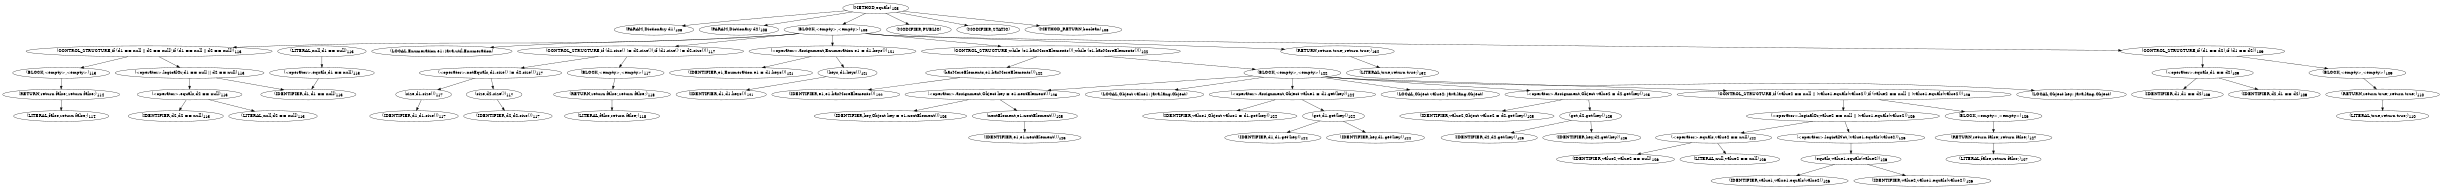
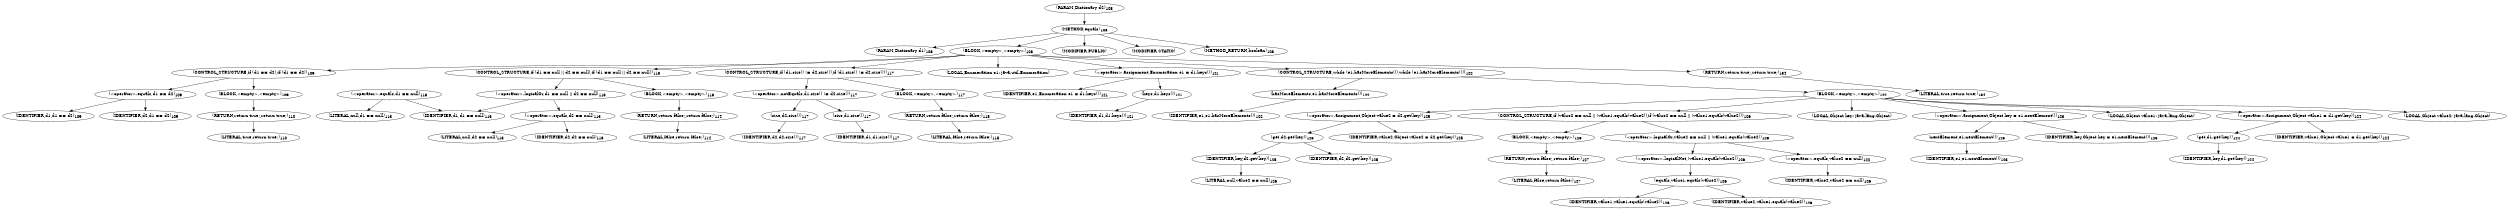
edge "(METHOD,equals)" -> "(PARAM,Dictionary d2)": reversed
edge "(LITERAL,null,d1 == null)" -> "(<operator>.equals,d1 == null)": reversed
node "(IDENTIFIER,d1,d1.get(key))": removed
edge "(<operator>.equals,value2 == null)" -> "(LITERAL,null,value2 == null)": now "(IDENTIFIER,key,d2.get(key))" -> "(LITERAL,null,value2 == null)"
